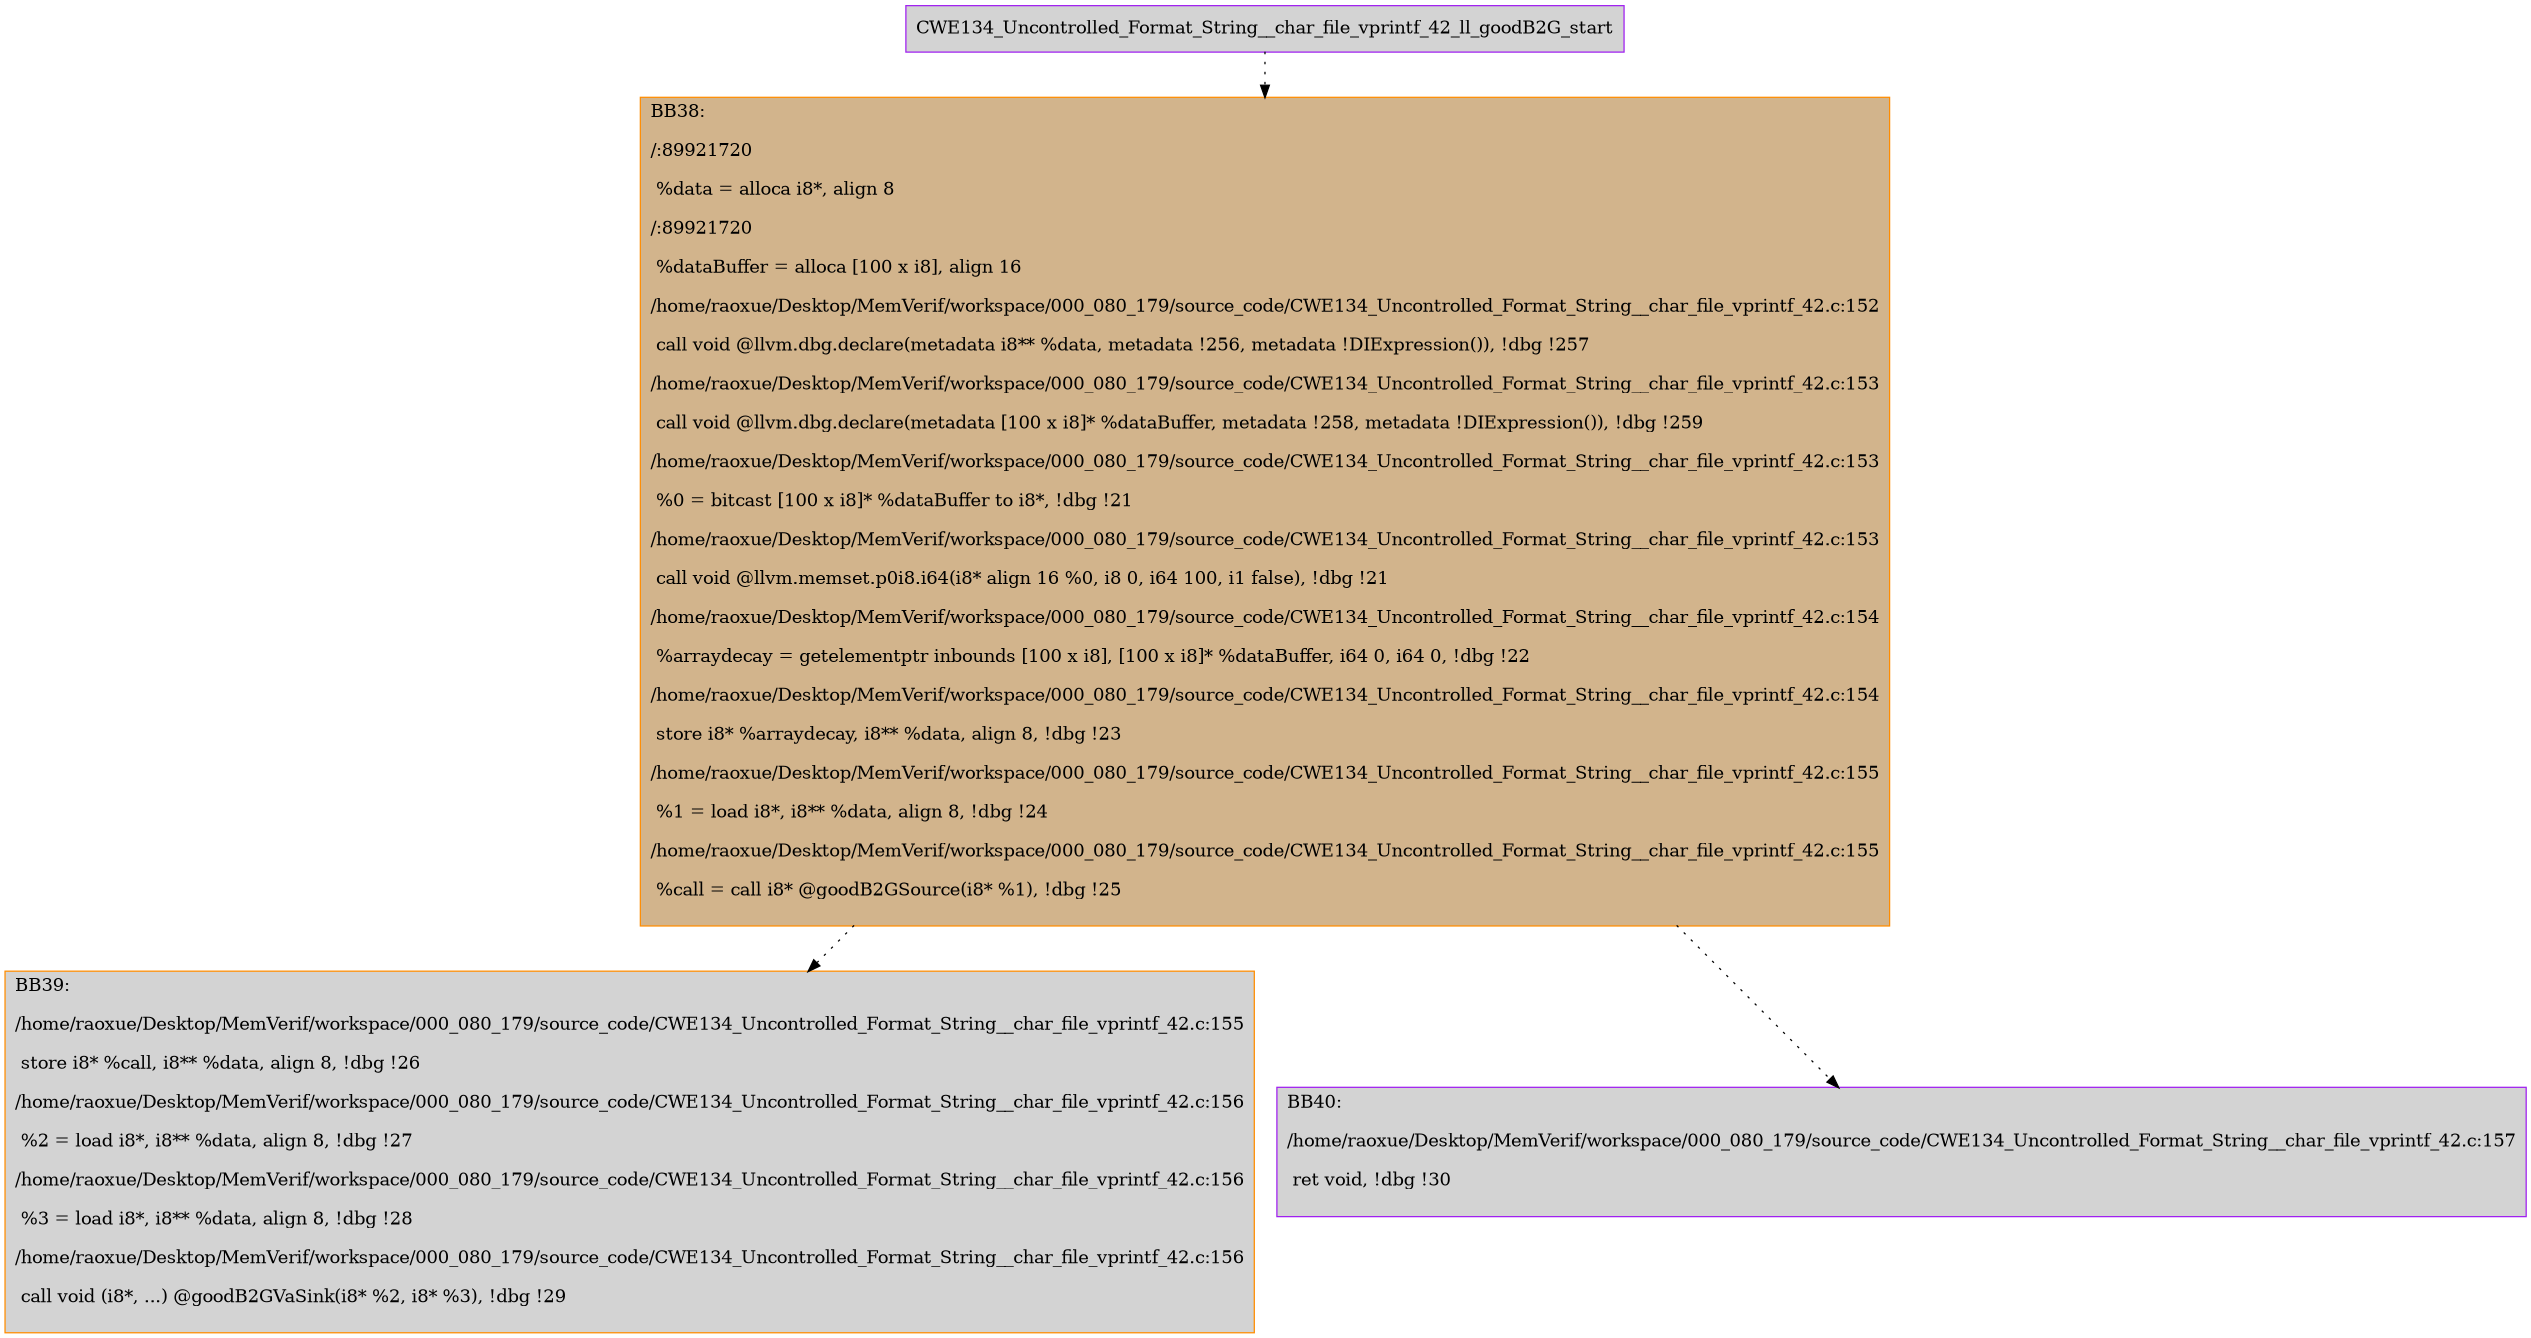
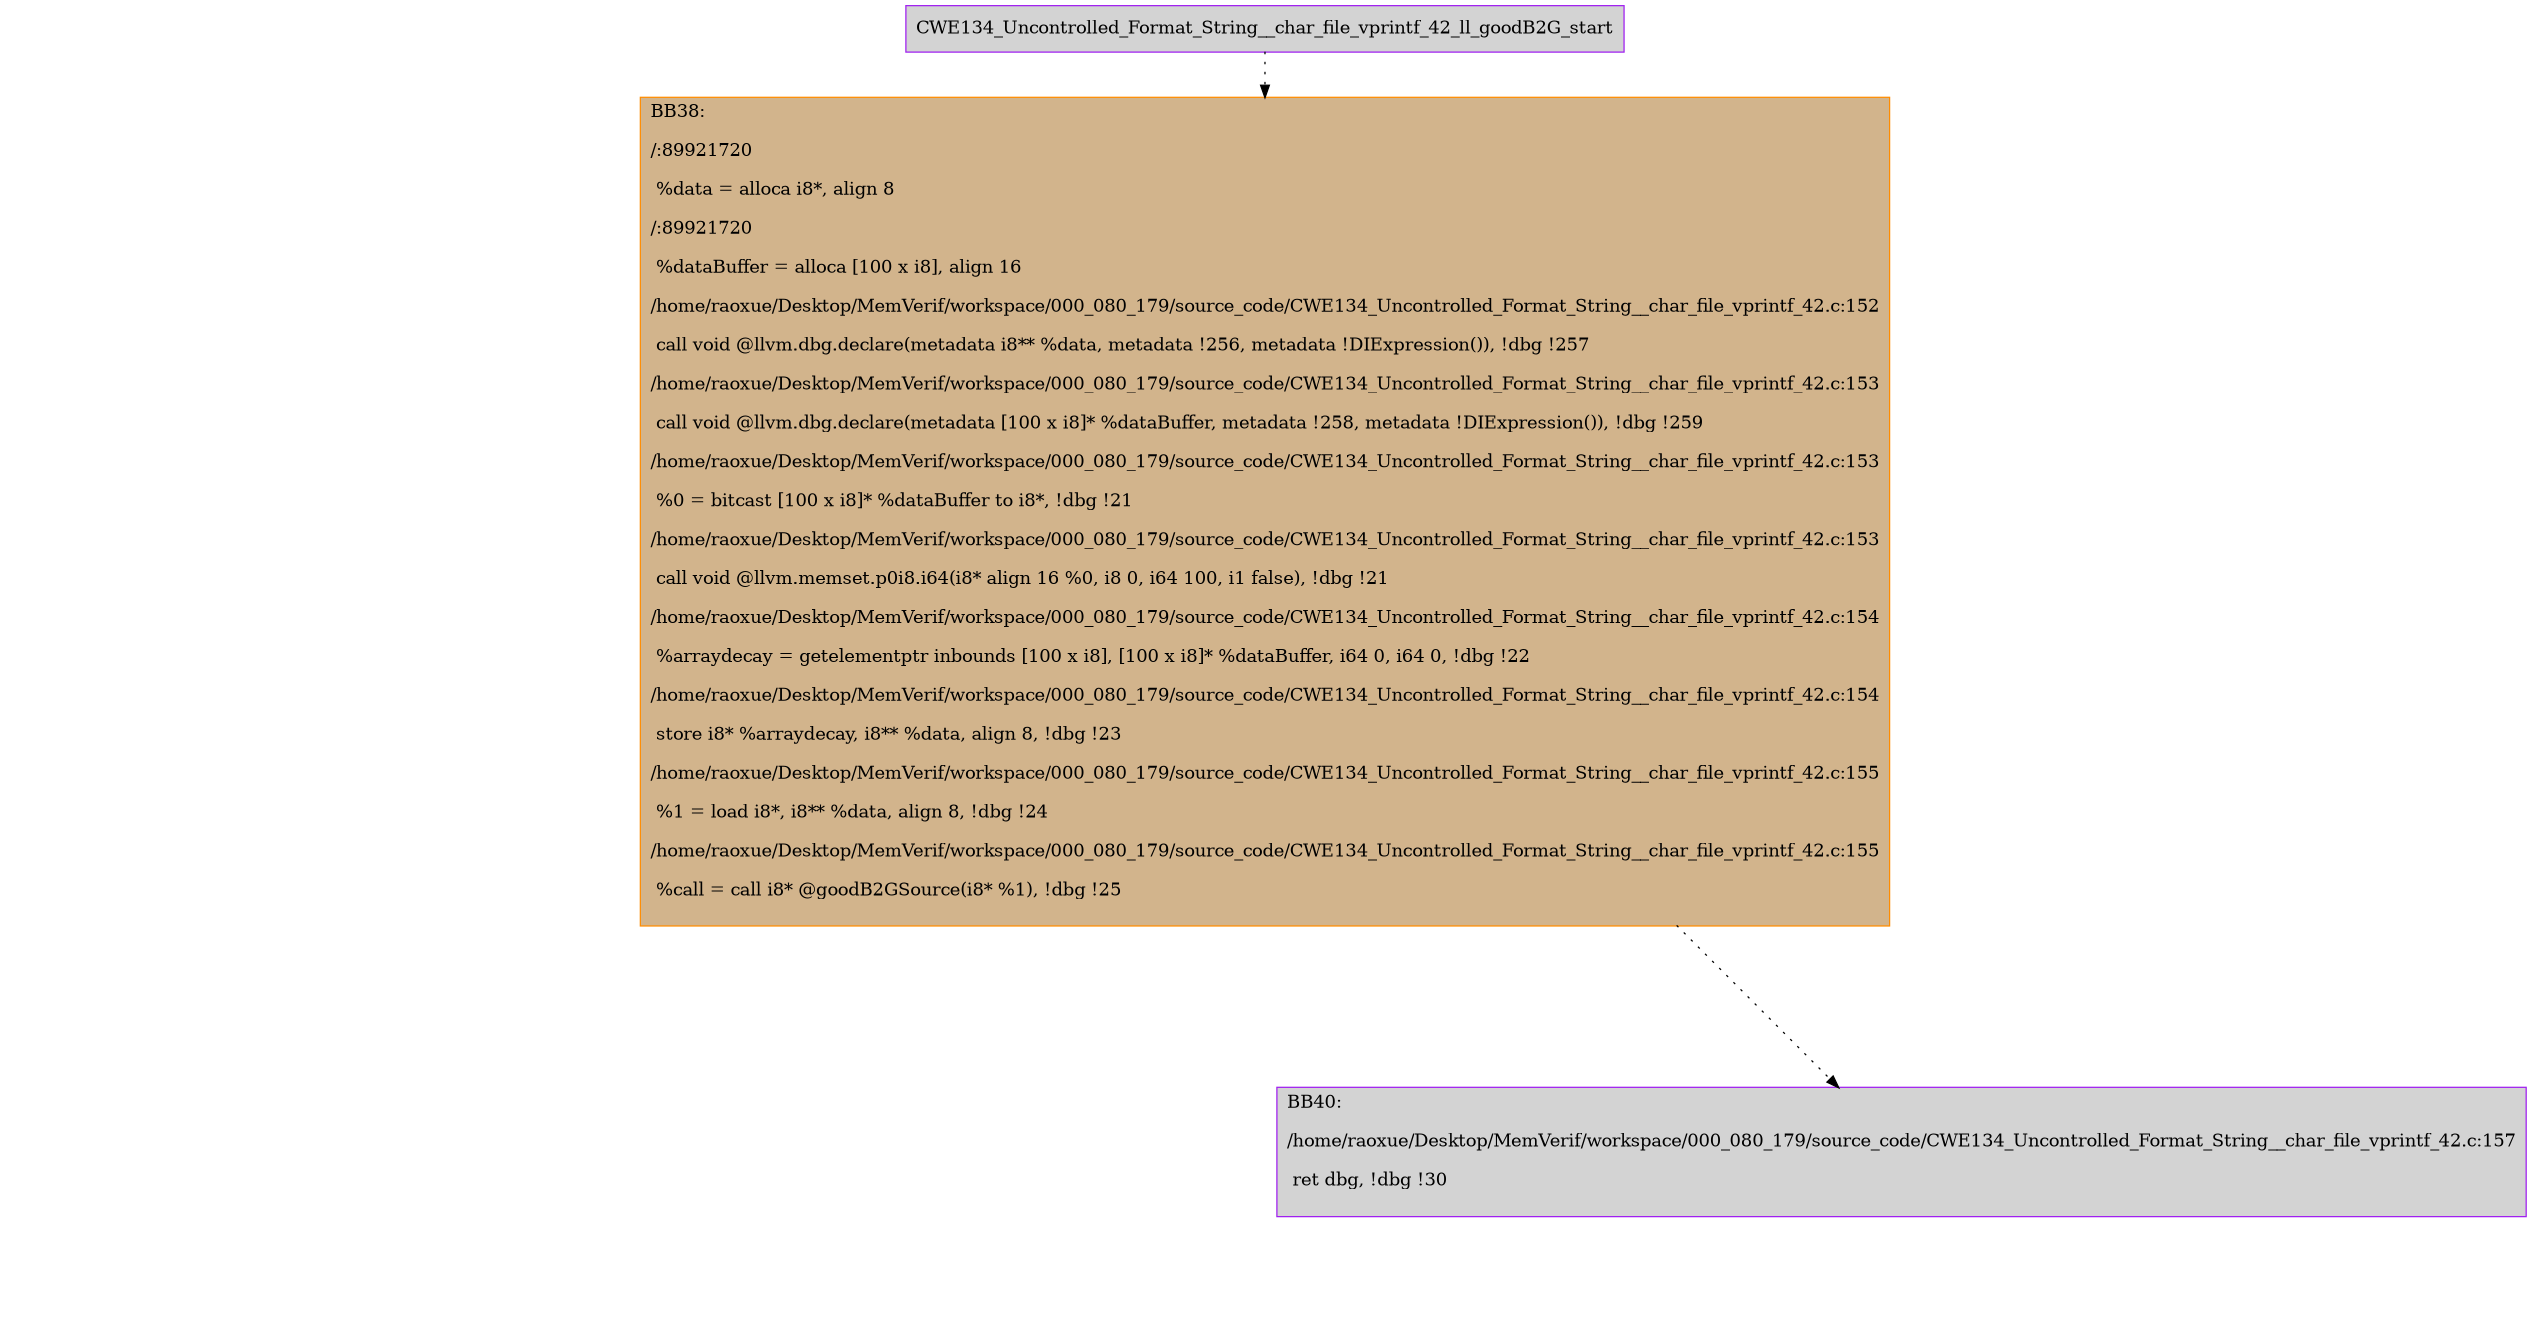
node "BB39:": removed
node "BB40:": text "ret void, !dbg !30" -> "ret dbg, !dbg !30"
